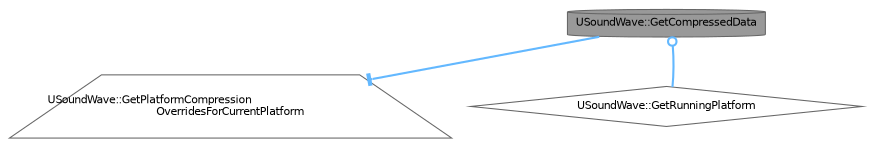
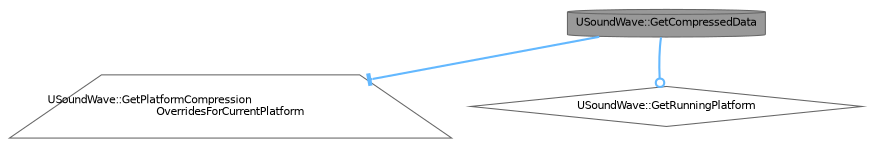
edge "USoundWave::GetRunningPlatform" -> "USoundWave::GetCompressedData": reversed
